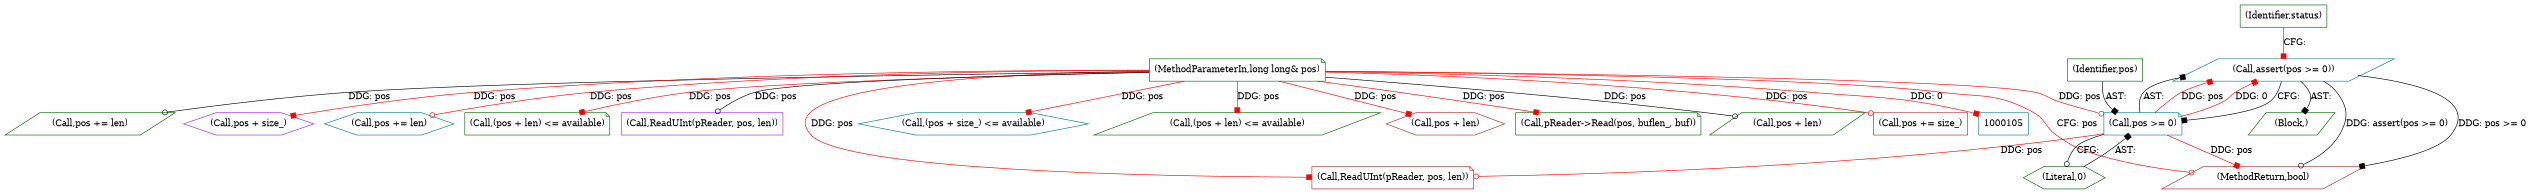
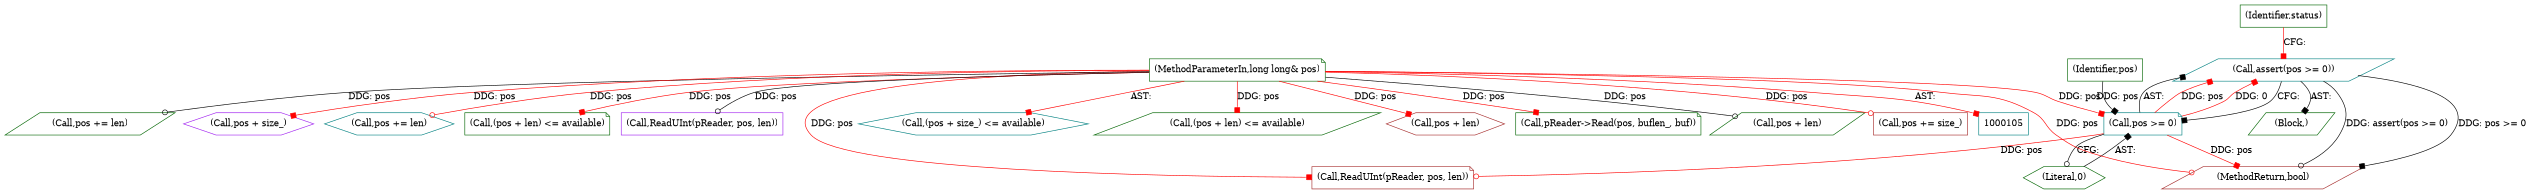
edge "(MethodParameterIn,long long& pos)" -> "(Call,pos >= 0)": arrowhead odot -> box
edge "(MethodParameterIn,long long& pos)" -> "(Call,(pos + size_) <= available)": label "DDG: pos" -> "AST: "
edge "(MethodParameterIn,long long& pos)" -> "1000105": label "DDG: 0" -> "AST: "
edge "(Identifier,pos)" -> "(Call,pos >= 0)": label "AST: " -> "DDG: pos"
edge "(MethodParameterIn,long long& pos)" -> "(MethodReturn,bool)": label "CFG: pos" -> "DDG: pos"
